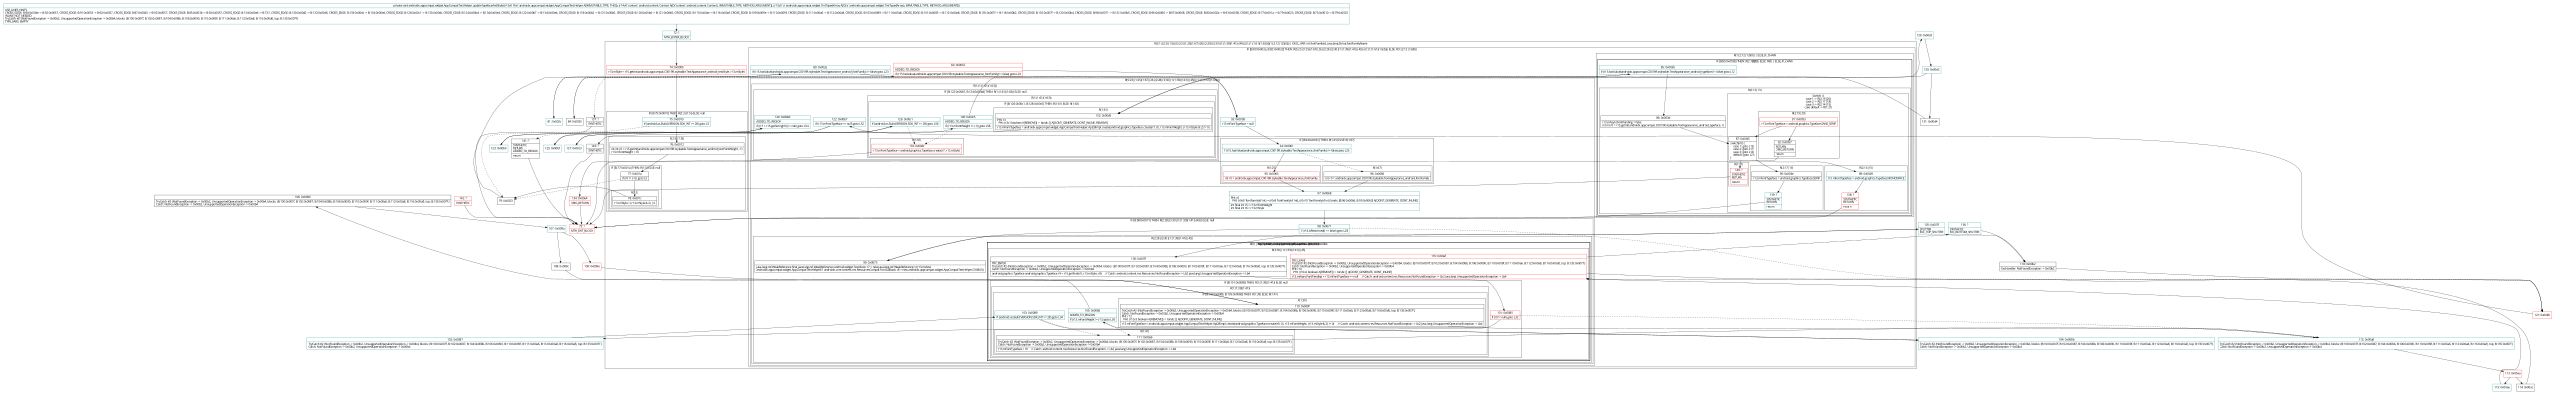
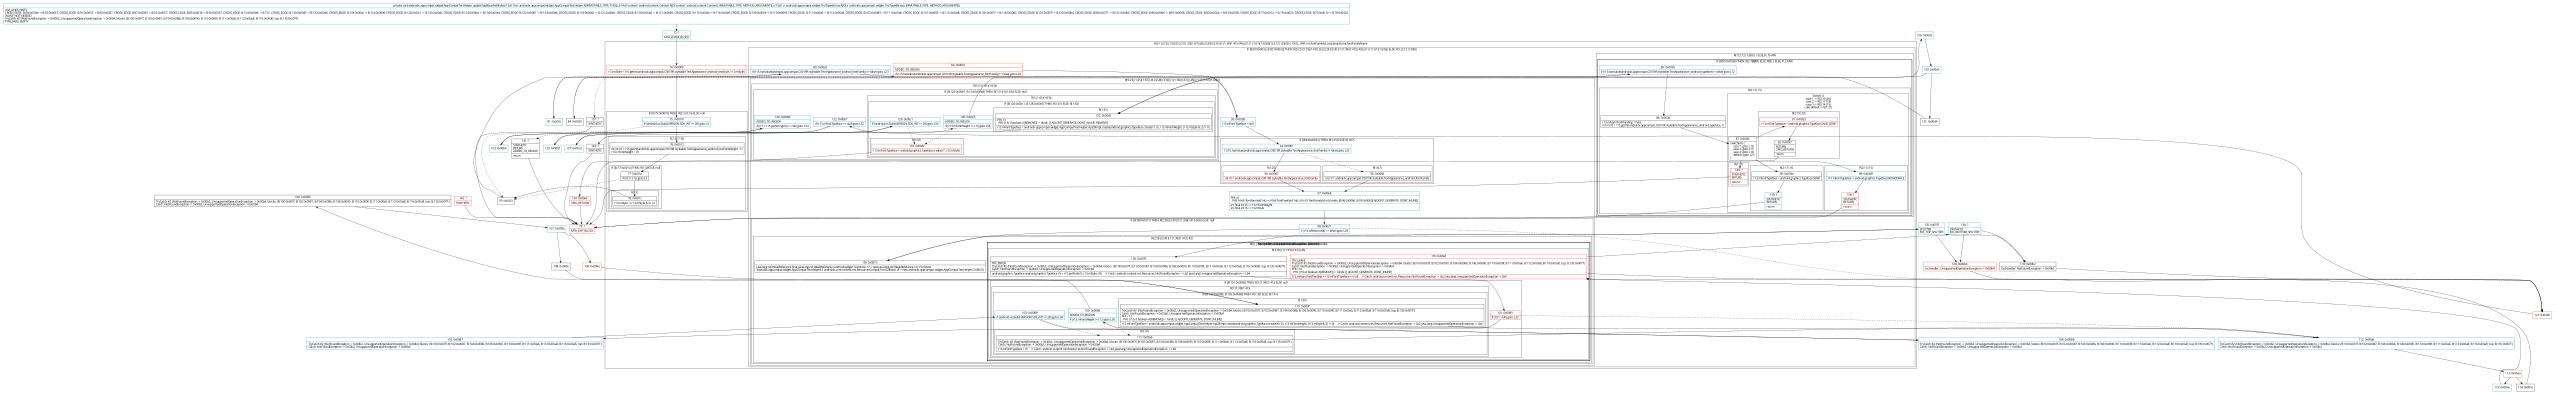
edge "91: 0x0053" -> "87: 0x0045": reversed
node "120: 0x00b4": added
